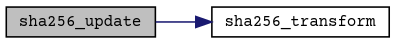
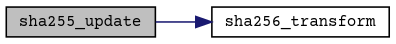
node "sha256_update": label "sha256_update" -> "sha255_update"
